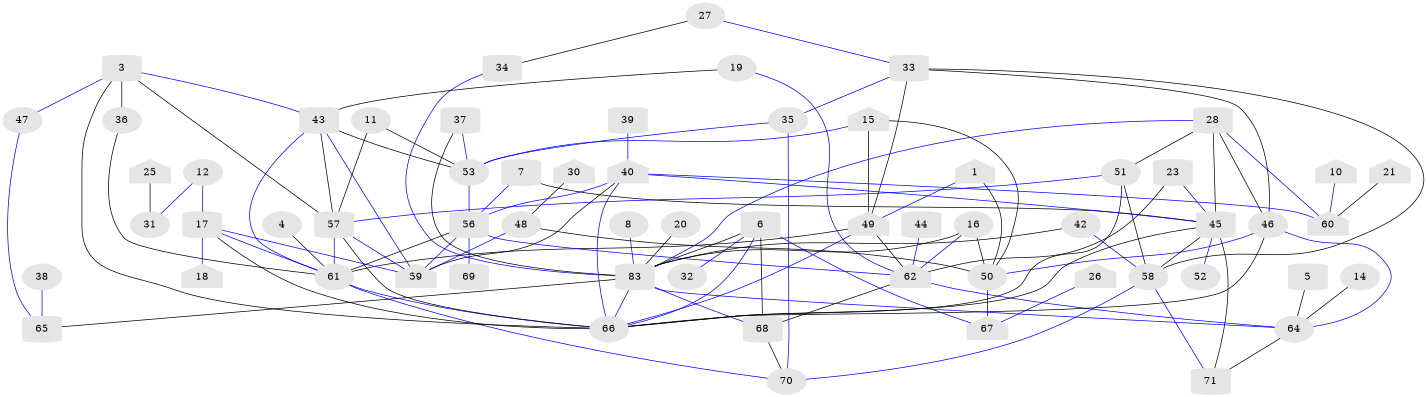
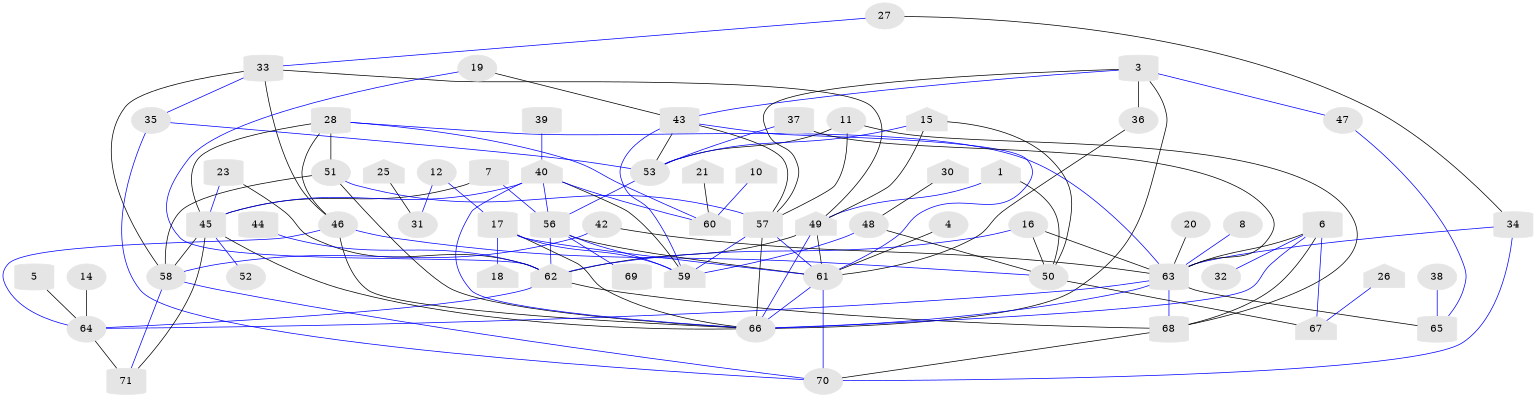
edge "11" -- "68": added
node "83": label "83" -> "63"
edge "34" -- "70": added
